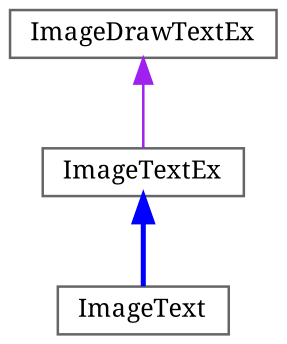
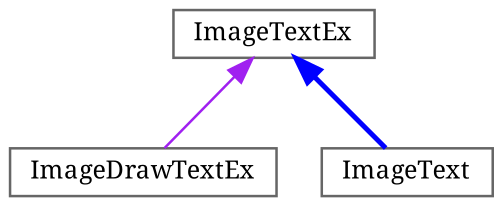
edge "ImageTextEx" -> "ImageDrawTextEx": reversed
